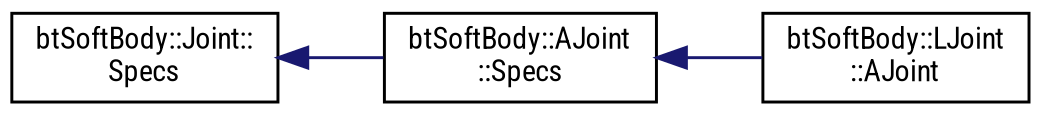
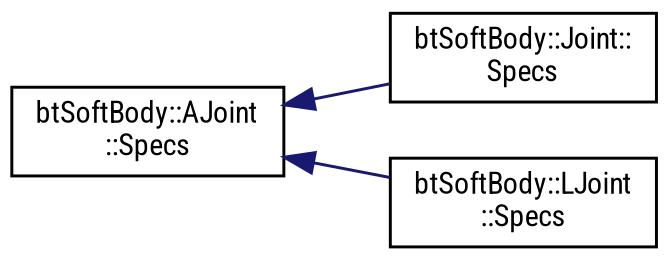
edge "btSoftBody::AJoint ::Specs" -> "btSoftBody::Joint:: Specs": reversed
node "btSoftBody::LJoint ::AJoint": label "btSoftBody::LJoint ::AJoint" -> "btSoftBody::LJoint ::Specs"
